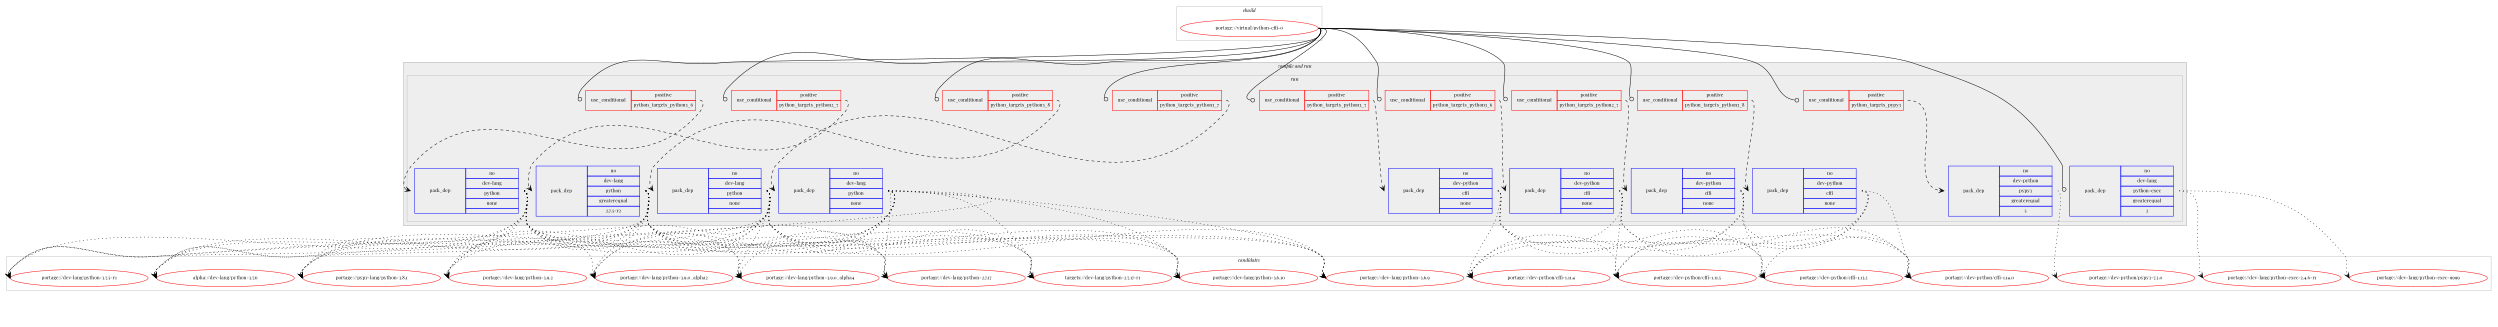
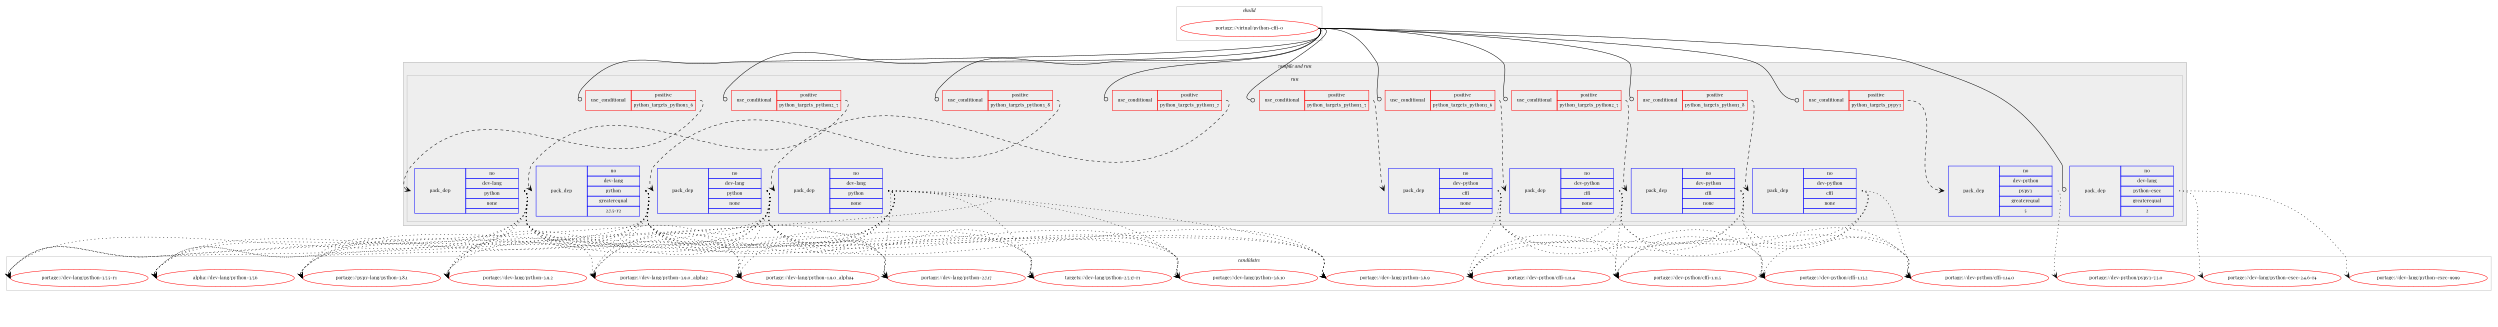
node "portage://dev-lang/python-3.9.0_alpha4": label "portage://dev-lang/python-3.9.0_alpha4" -> "portage://dev-lang/python-1.9.0_alpha4"
node "portage://dev-lang/python-exec-2.4.6-r1": label "portage://dev-lang/python-exec-2.4.6-r1" -> "portage://dev-lang/python-exec-2.4.6-r4"
